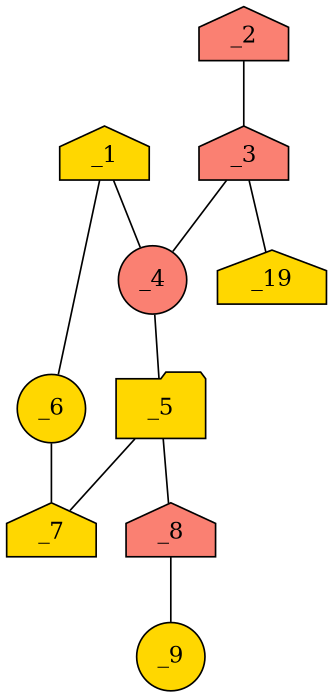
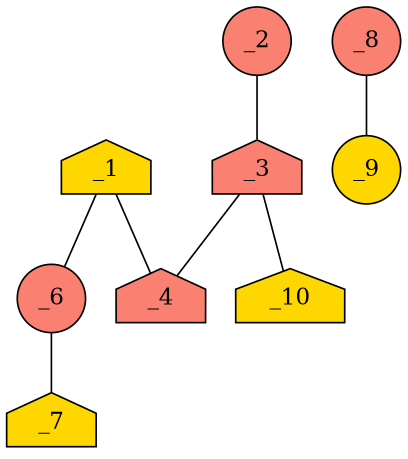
node "_2": shape house -> circle
node "_4": shape circle -> house
node "_19": label "_19" -> "_10"
node "_6": fillcolor gold -> salmon
node "_5": removed
node "_8": shape house -> circle
